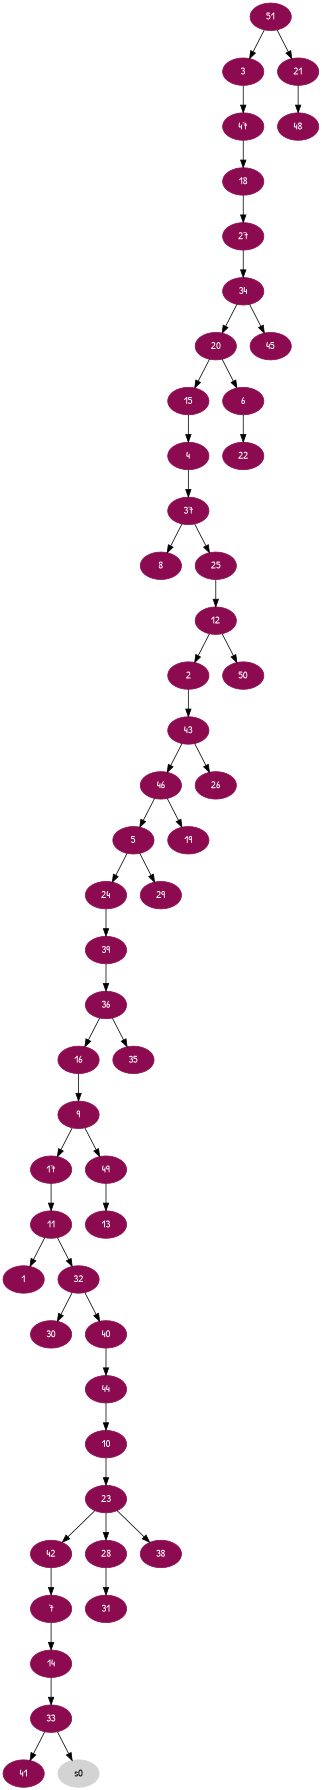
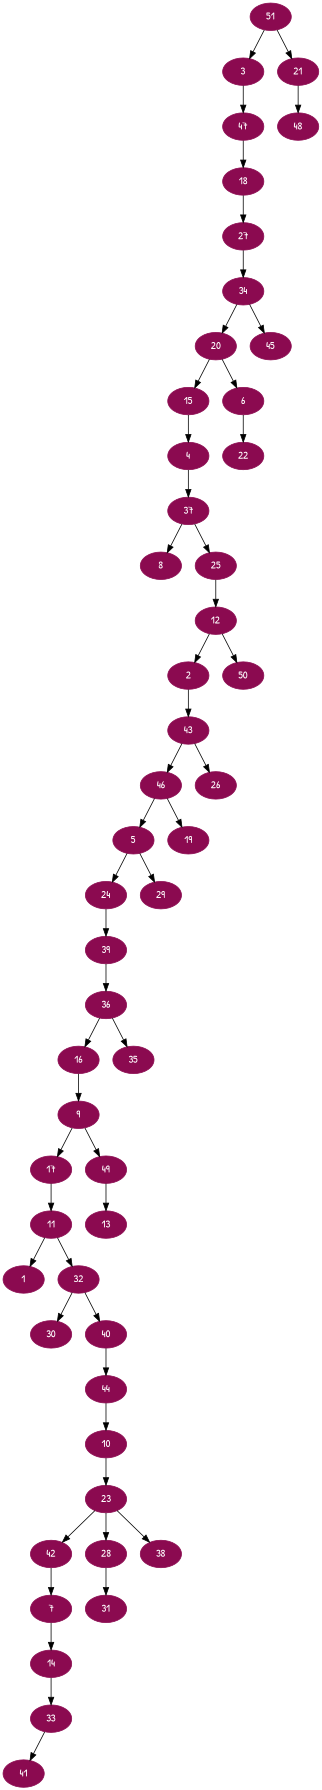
node "s0": removed
